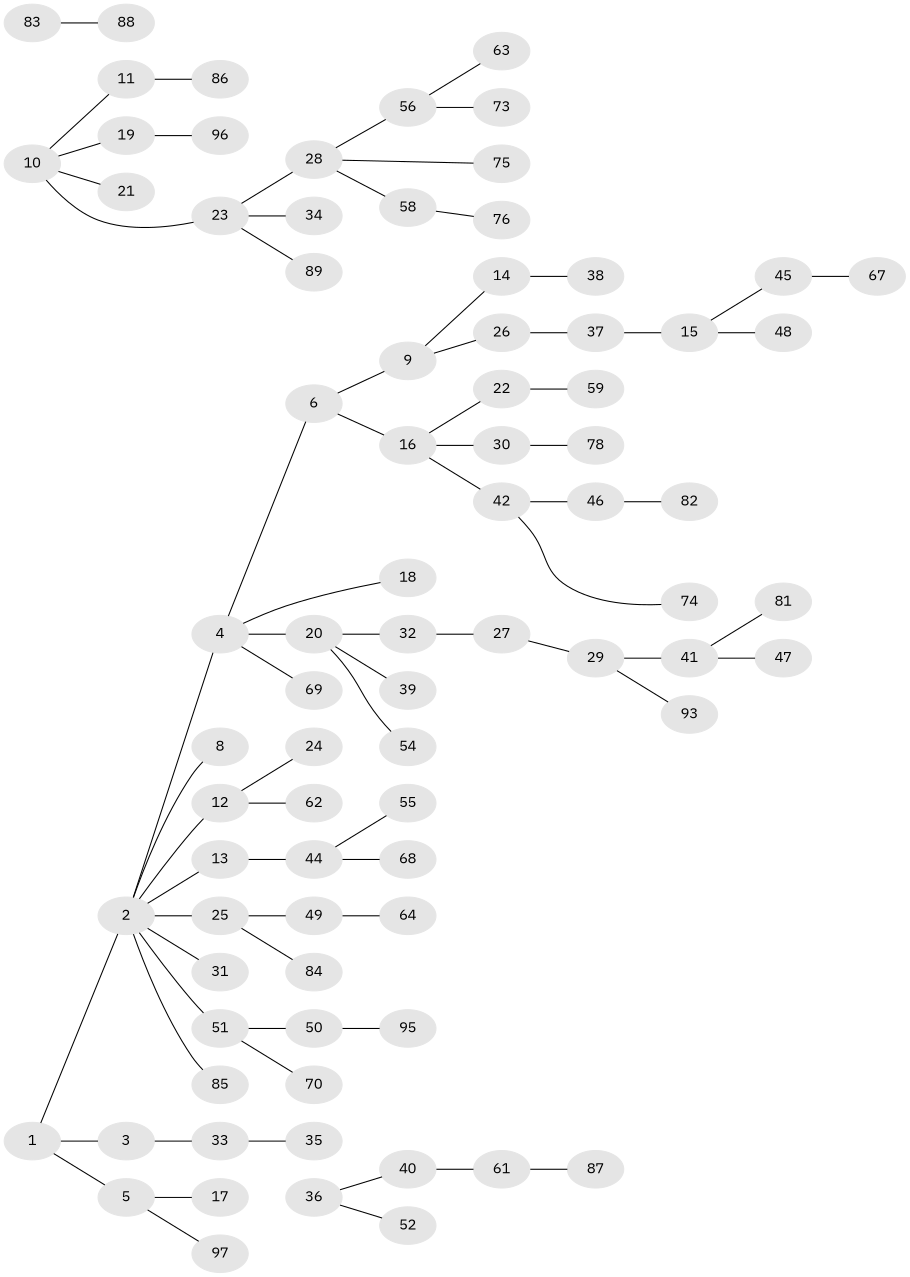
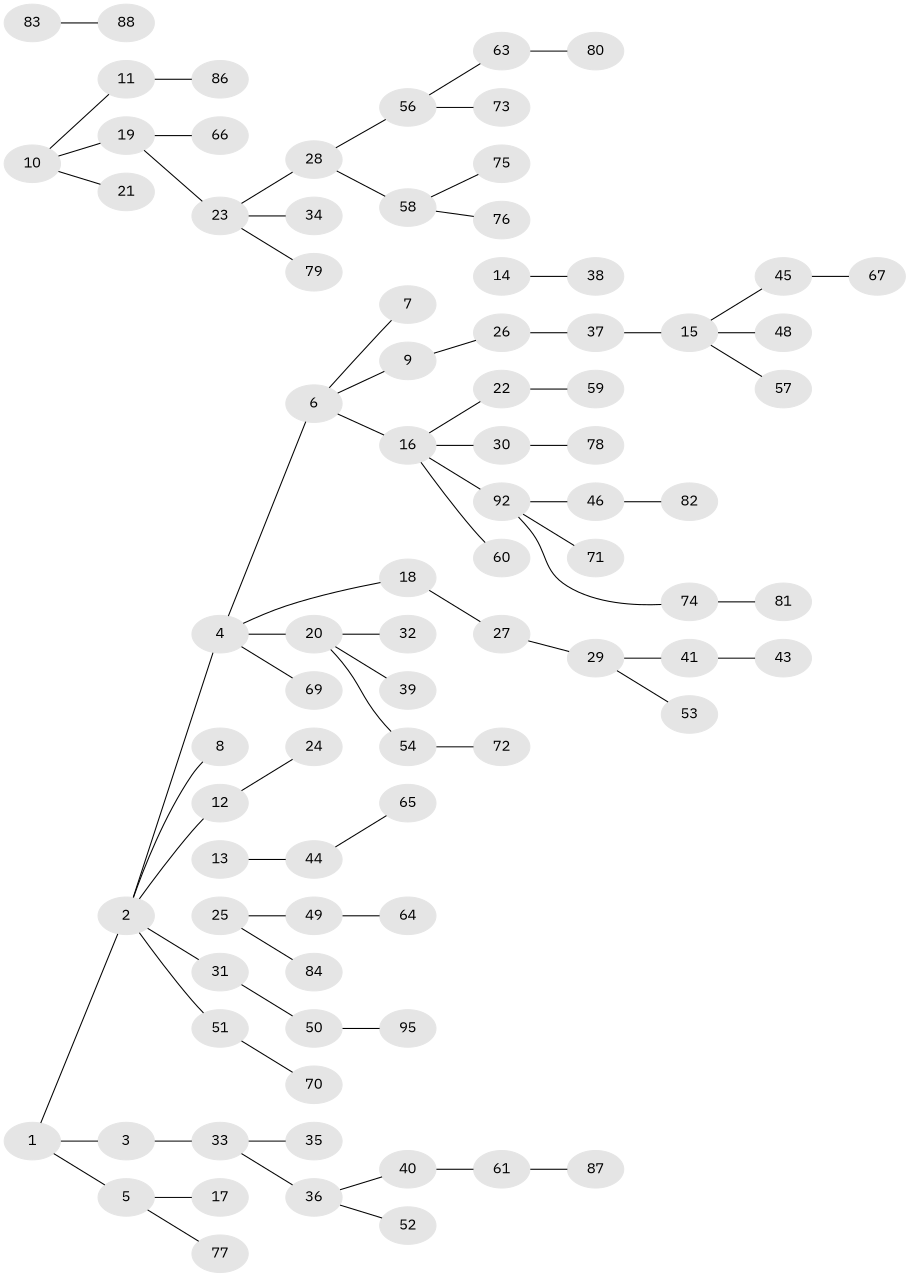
node "80": added
node "96": label "96" -> "66"
edge "28" -- "75": now "58" -- "75"
edge "10" -- "23": now "19" -- "23"
node "89": label "89" -> "79"
node "7": added
edge "14" -- "9": removed
node "57": added
node "42": label "42" -> "92"
node "60": added
node "71": added
edge "81" -- "41": now "81" -- "74"
edge "32" -- "27": now "18" -- "27"
node "47": label "47" -> "43"
node "93": label "93" -> "53"
node "72": added
node "62": removed
node "55": label "55" -> "65"
node "68": removed
edge "13" -- "2": removed
edge "2" -- "25": removed
edge "51" -- "50": now "31" -- "50"
node "85": removed
edge "33" -- "36": added
node "97": label "97" -> "77"
